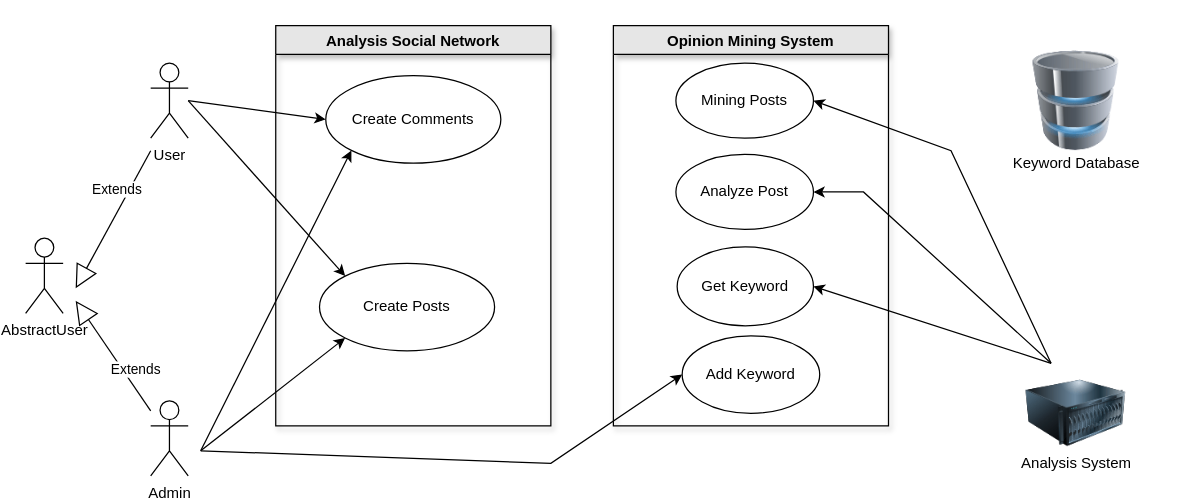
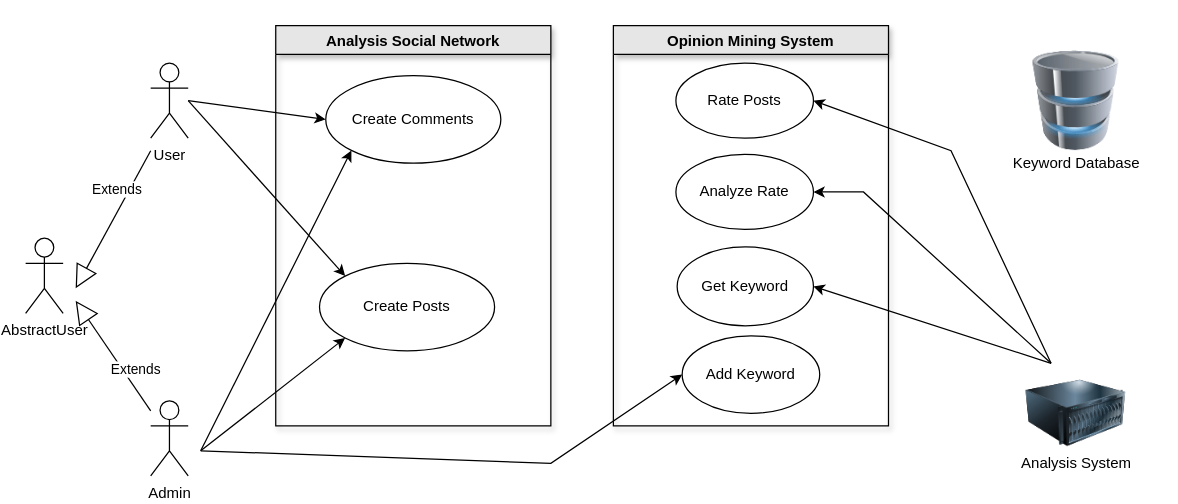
node "Mining Posts": label "Mining Posts" -> "Rate Posts"
node "Analyze Post": label "Analyze Post" -> "Analyze Rate"
